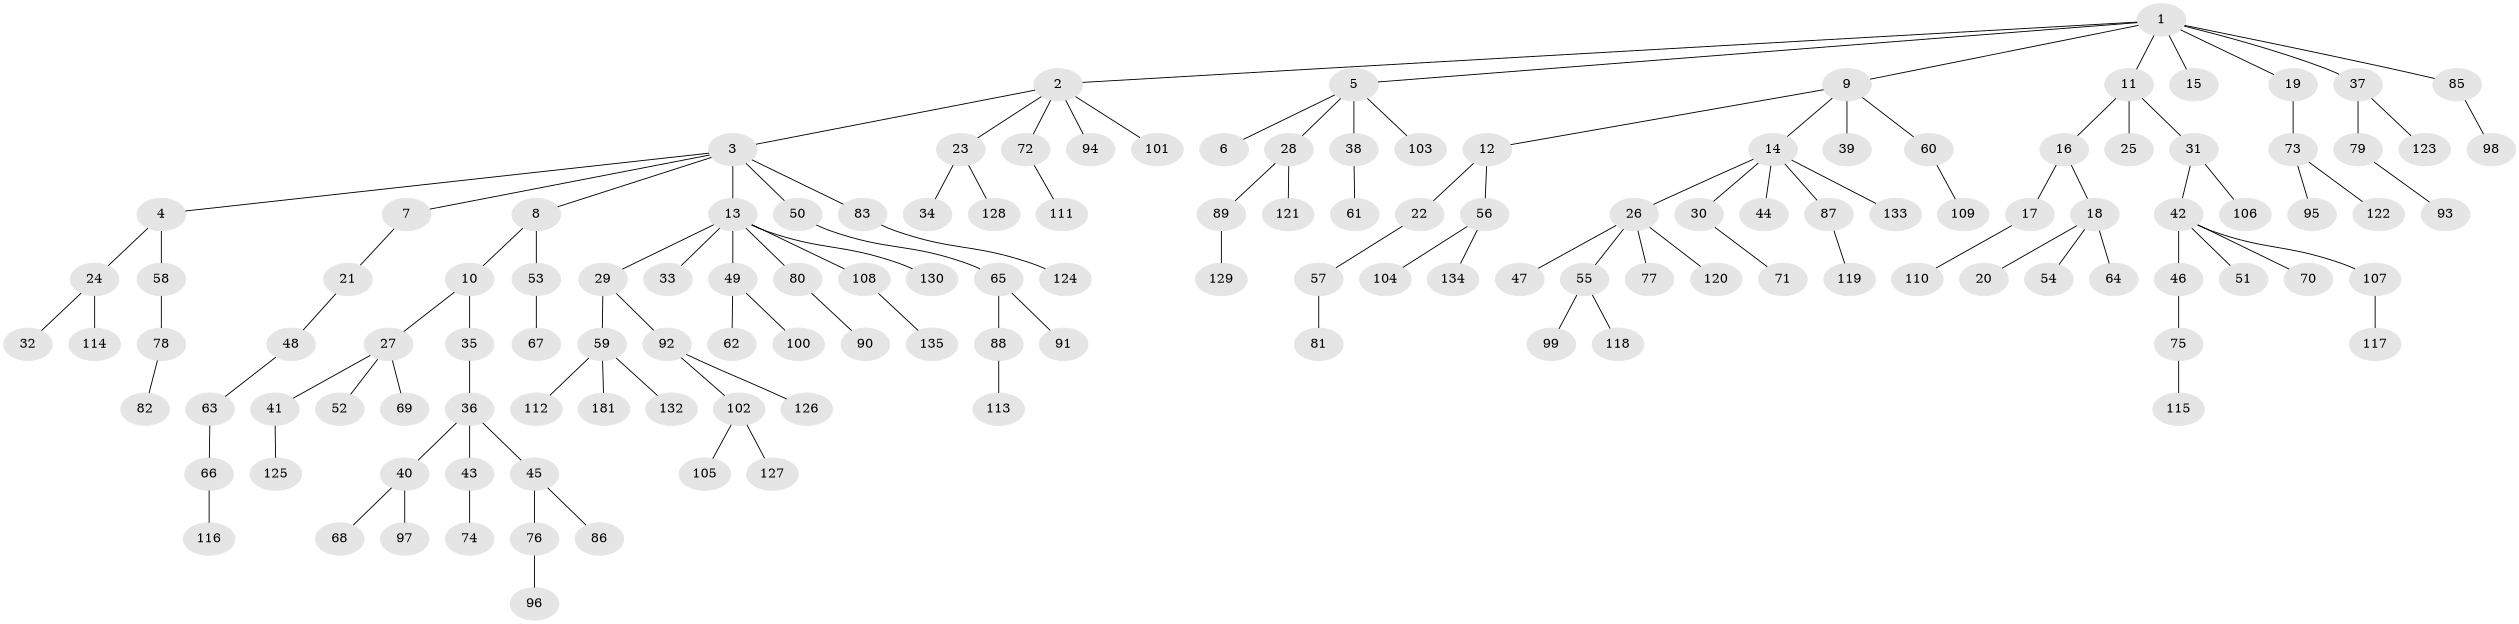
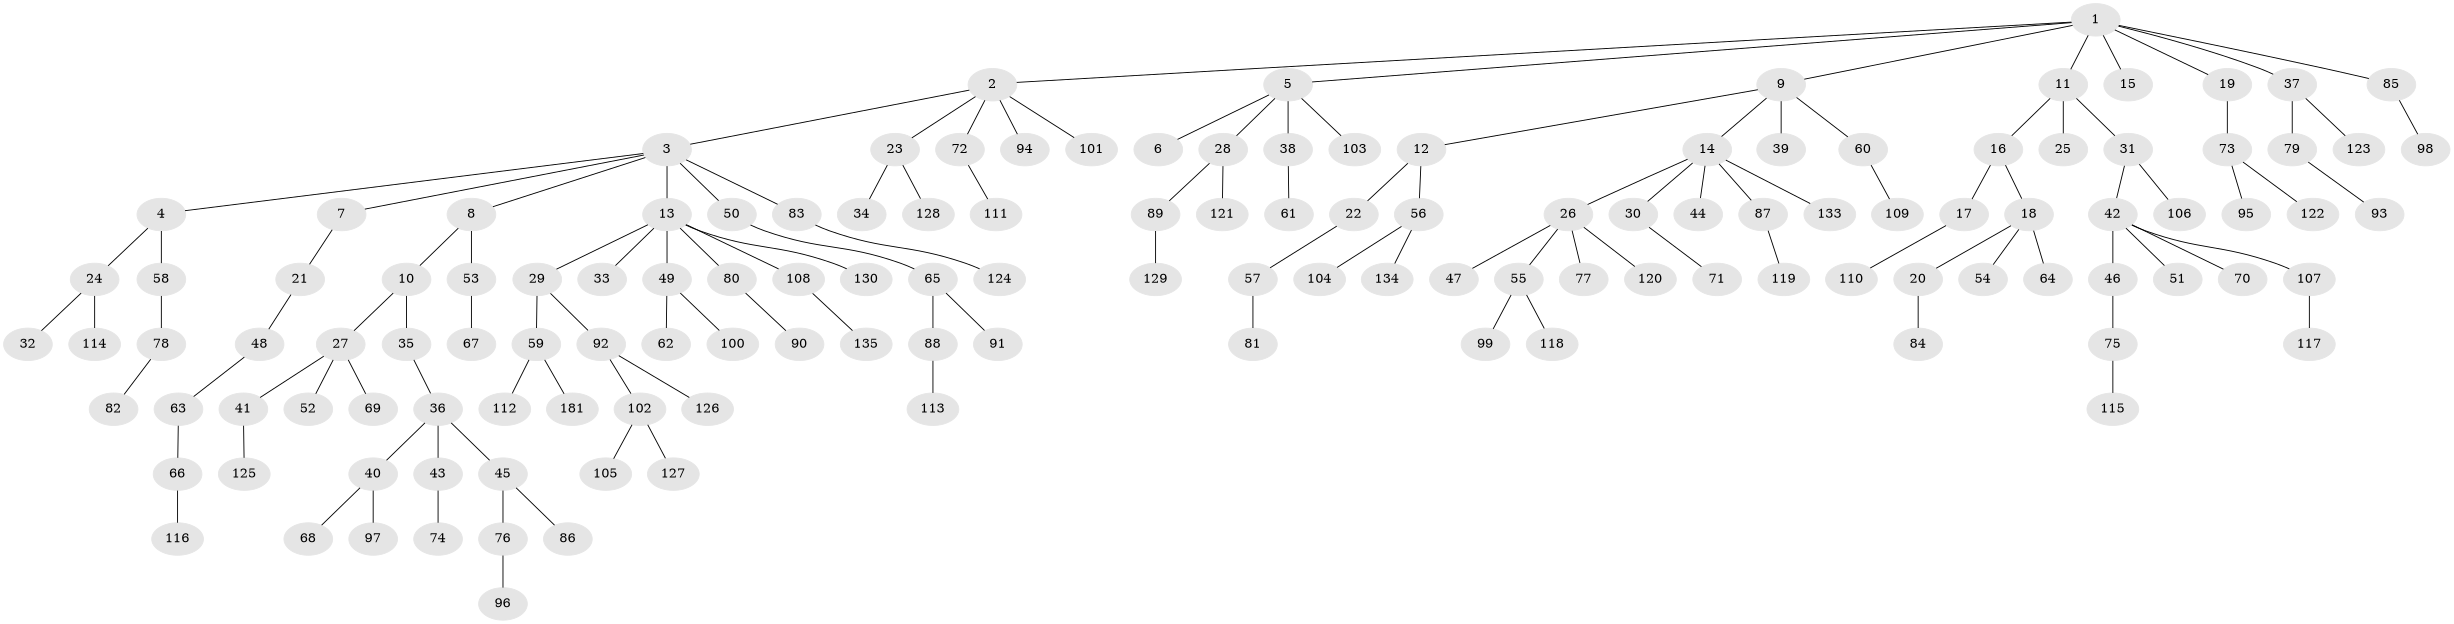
node "84": added
node "132": removed
